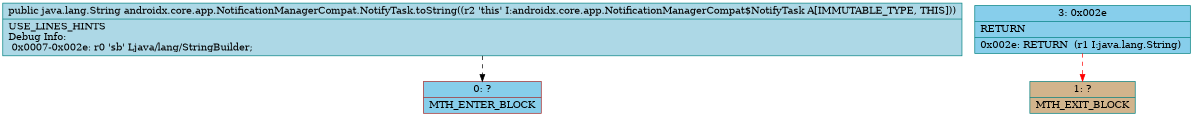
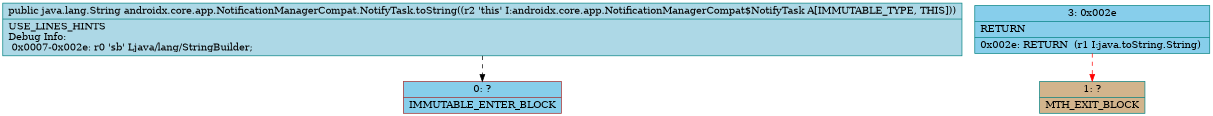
node "3: 0x002e": text "0x002e: RETURN  (r1 I:java.lang.String)" -> "0x002e: RETURN  (r1 I:java.toString.String)"
node "0: ?": text "MTH_ENTER_BLOCK" -> "IMMUTABLE_ENTER_BLOCK"
